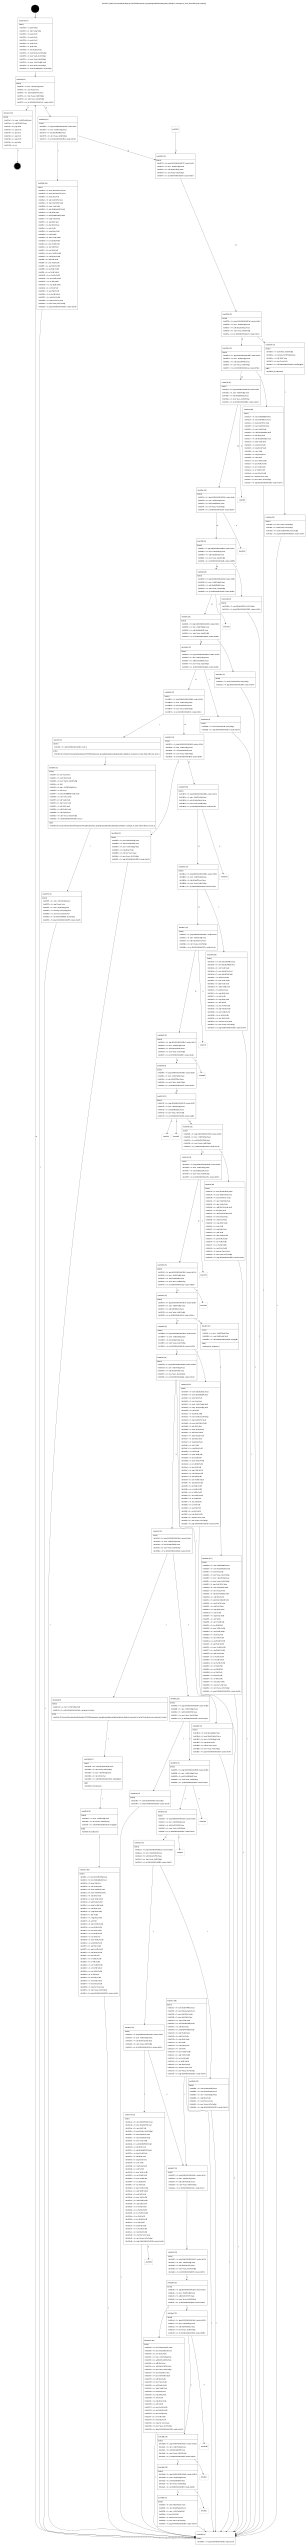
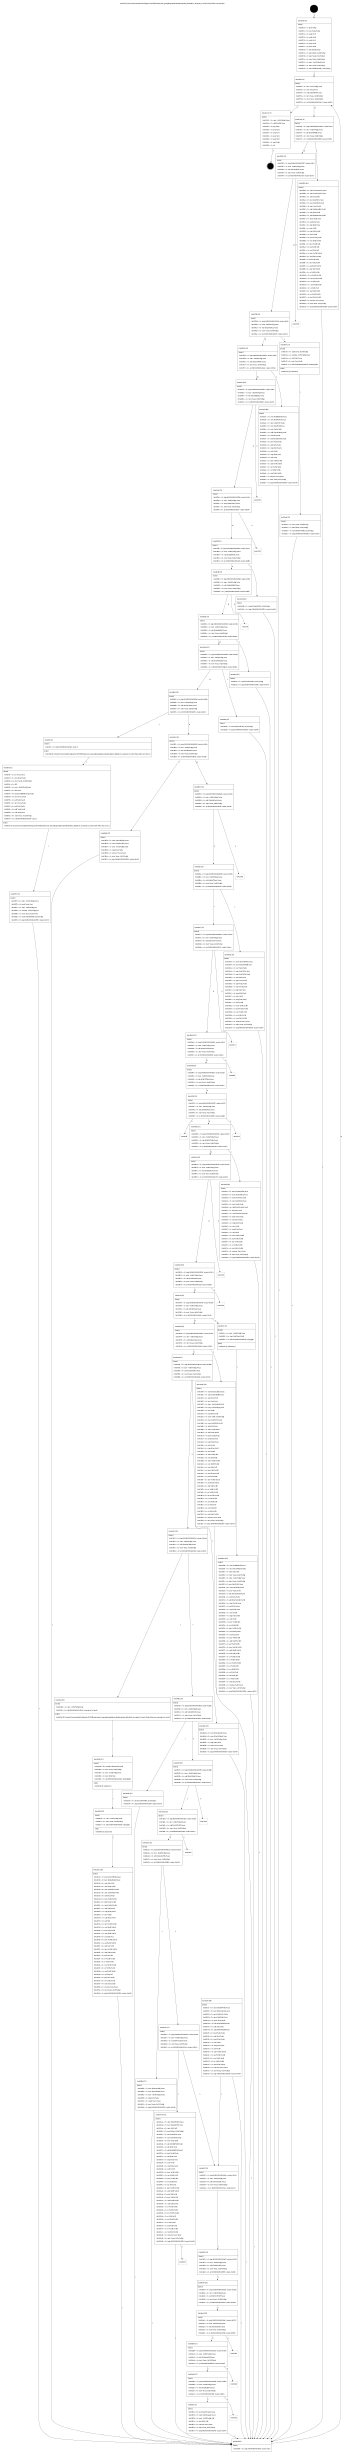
edge "0x402530" -> "0x401782 [25]": reversed
node "0x402026 [104]": removed
